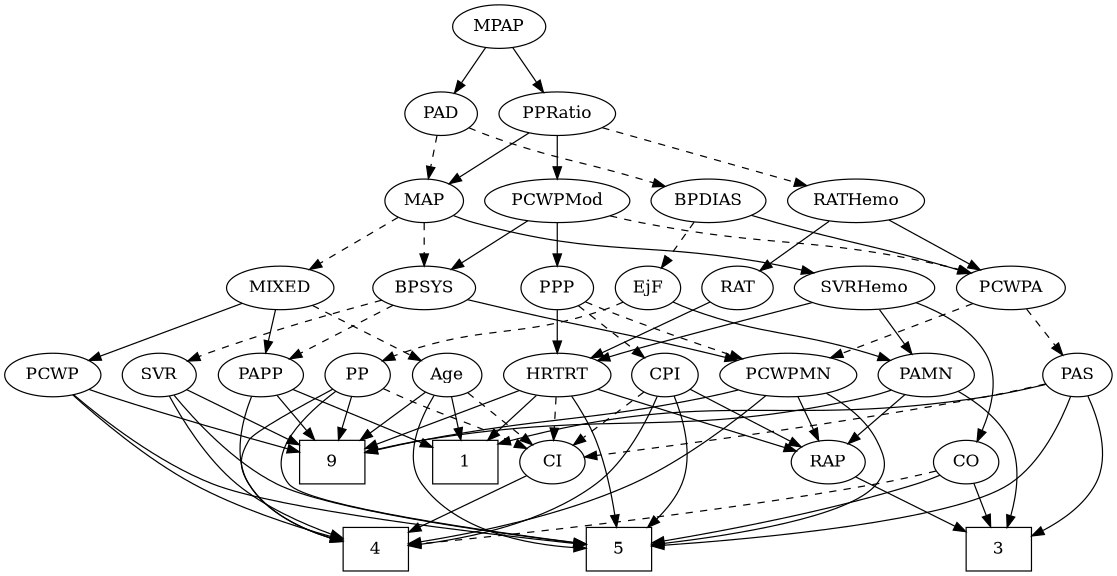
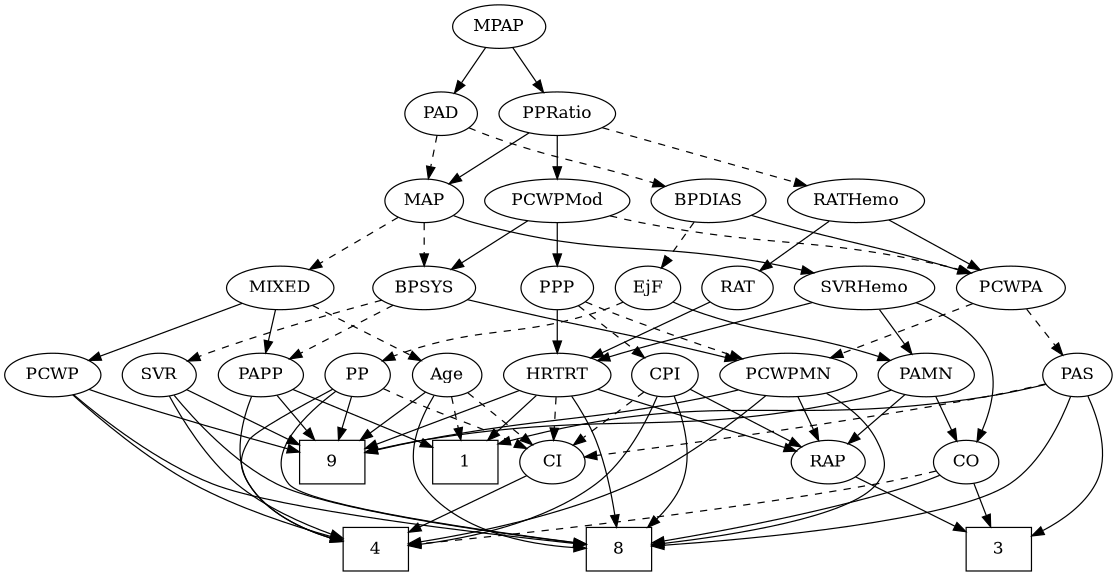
edge "Age" -> "1": style solid -> dashed
edge "PAMN" -> "3": now "PAMN" -> "CO"
node "5": label "5" -> "8"
